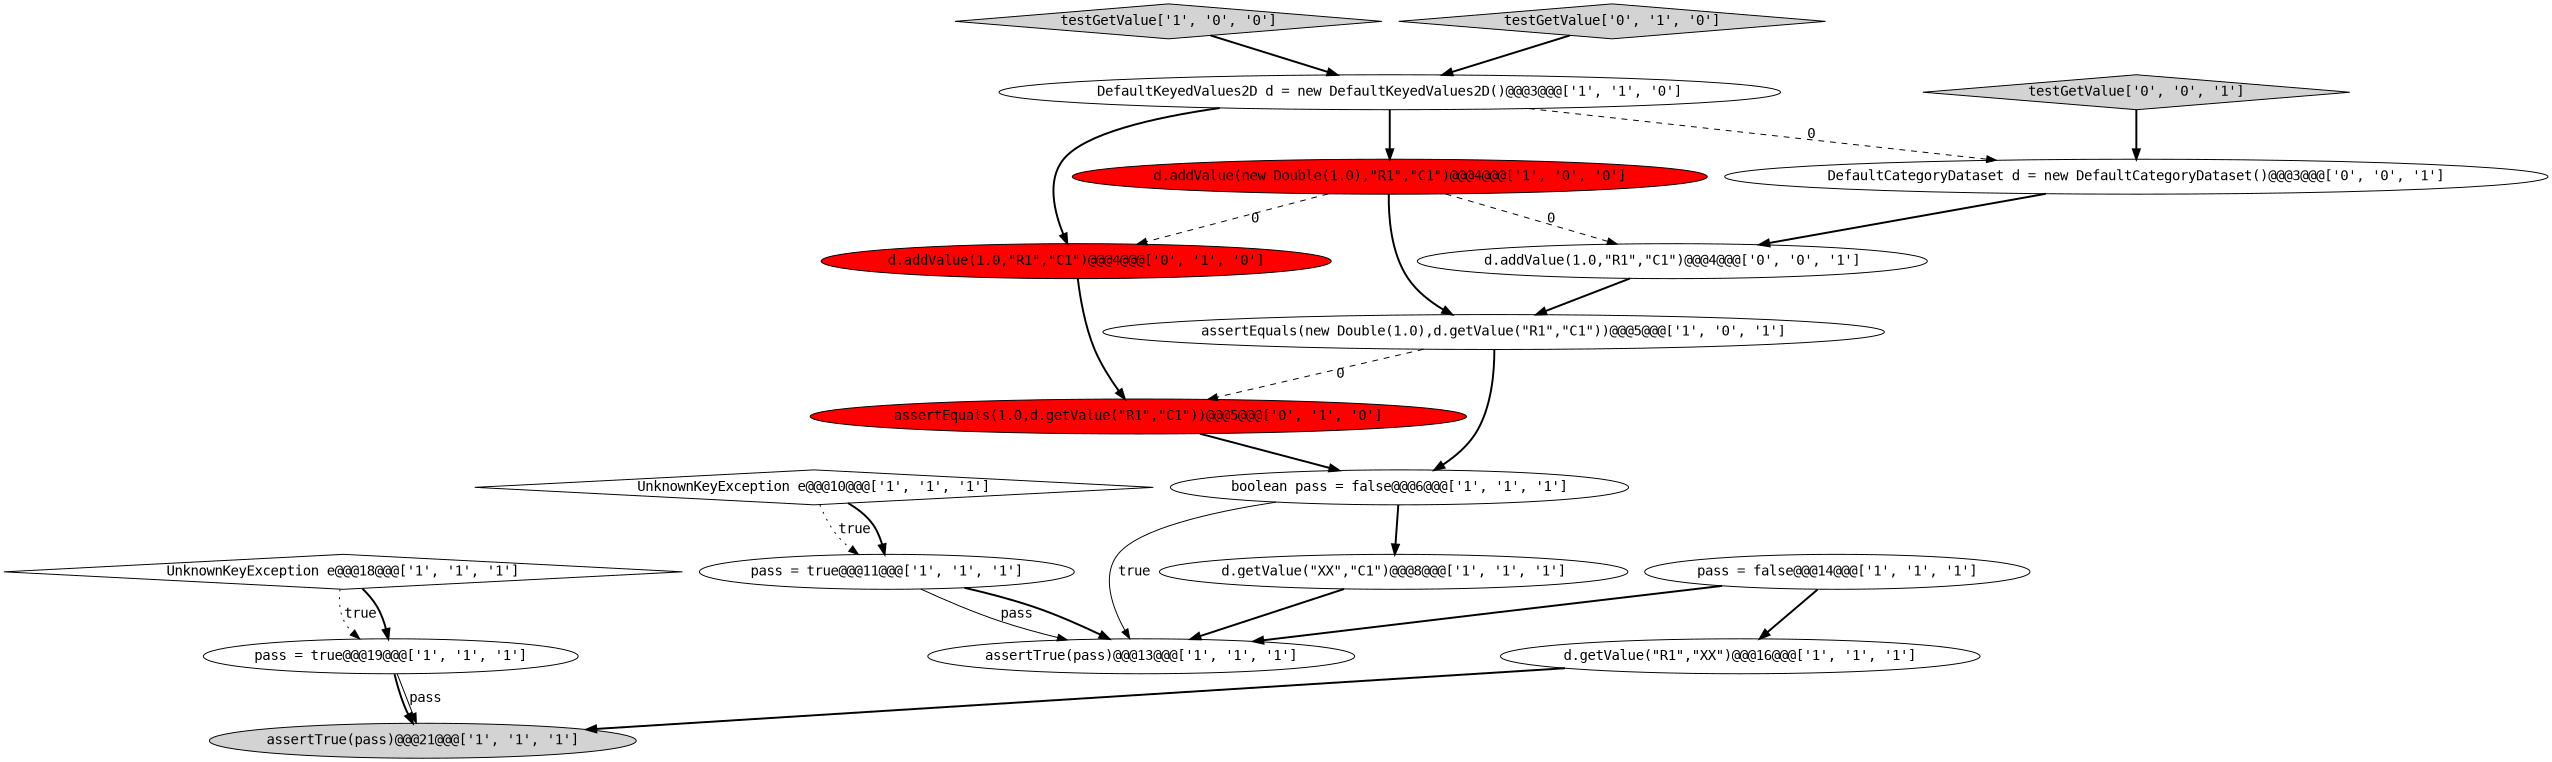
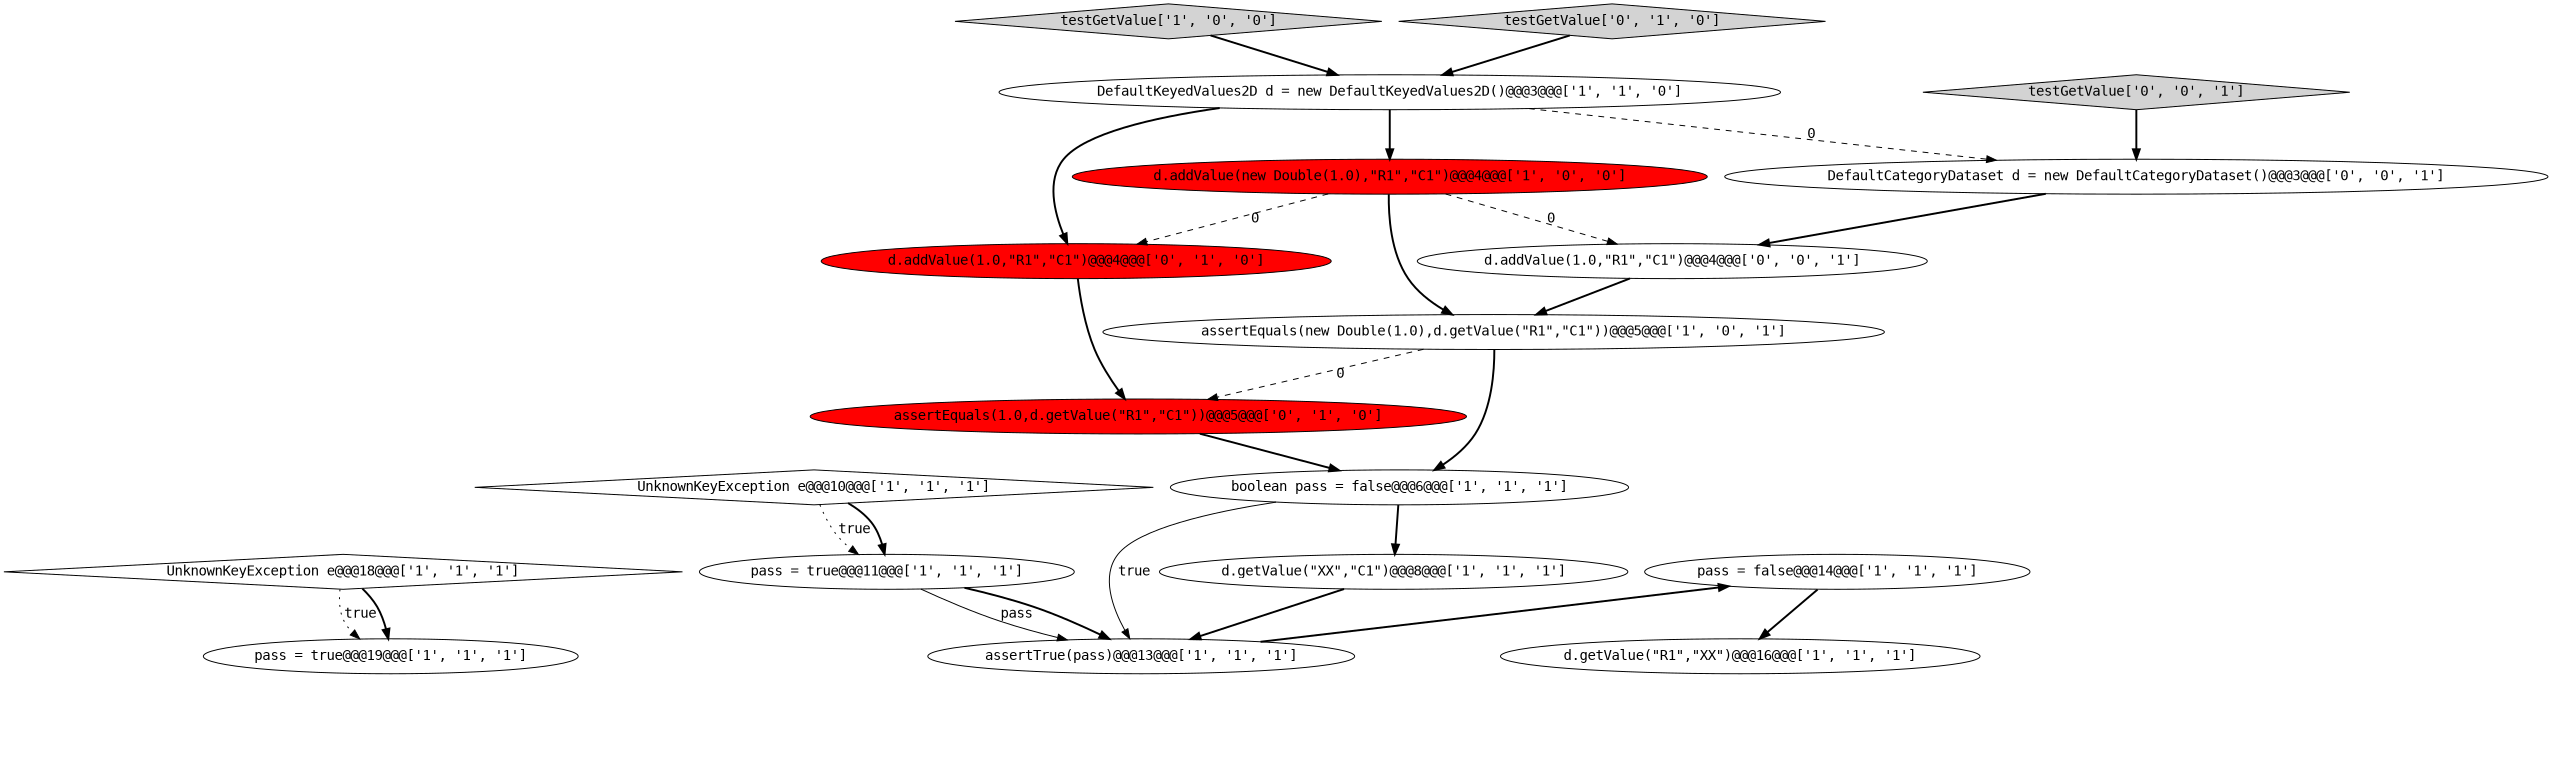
edge "pass = false@@@14@@@['1', '1', '1']" -> "assertTrue(pass)@@@13@@@['1', '1', '1']": reversed
node "assertTrue(pass)@@@21@@@['1', '1', '1']": removed
